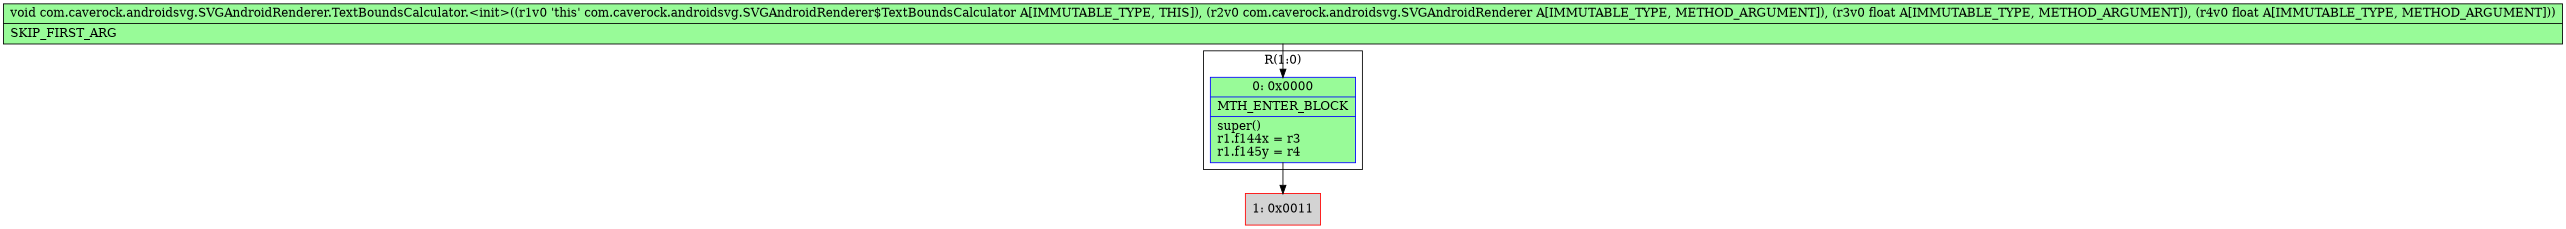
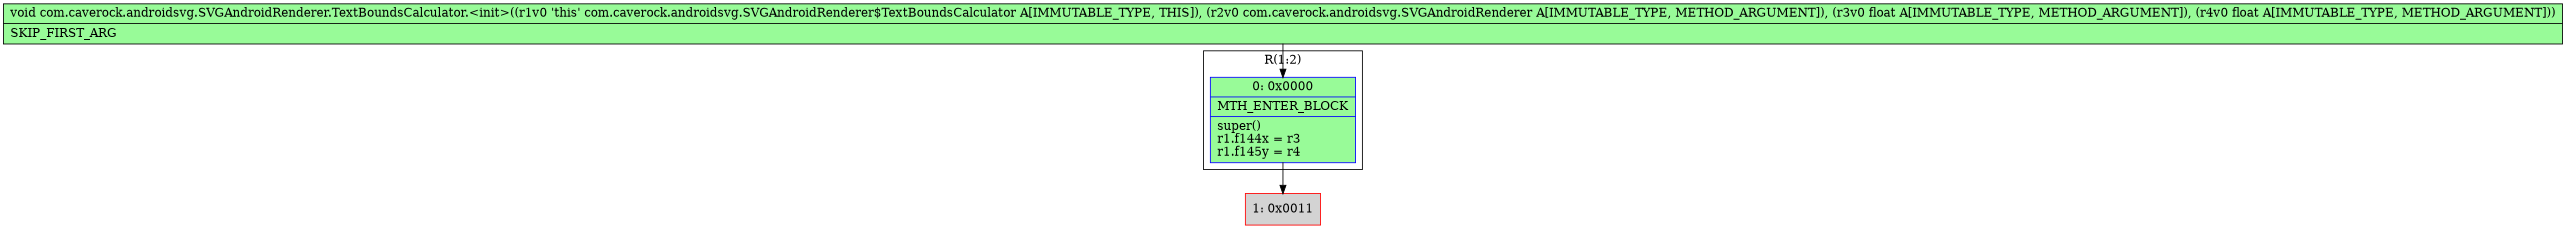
cluster "R(1:0)": label "R(1:0)" -> "R(1:2)"
